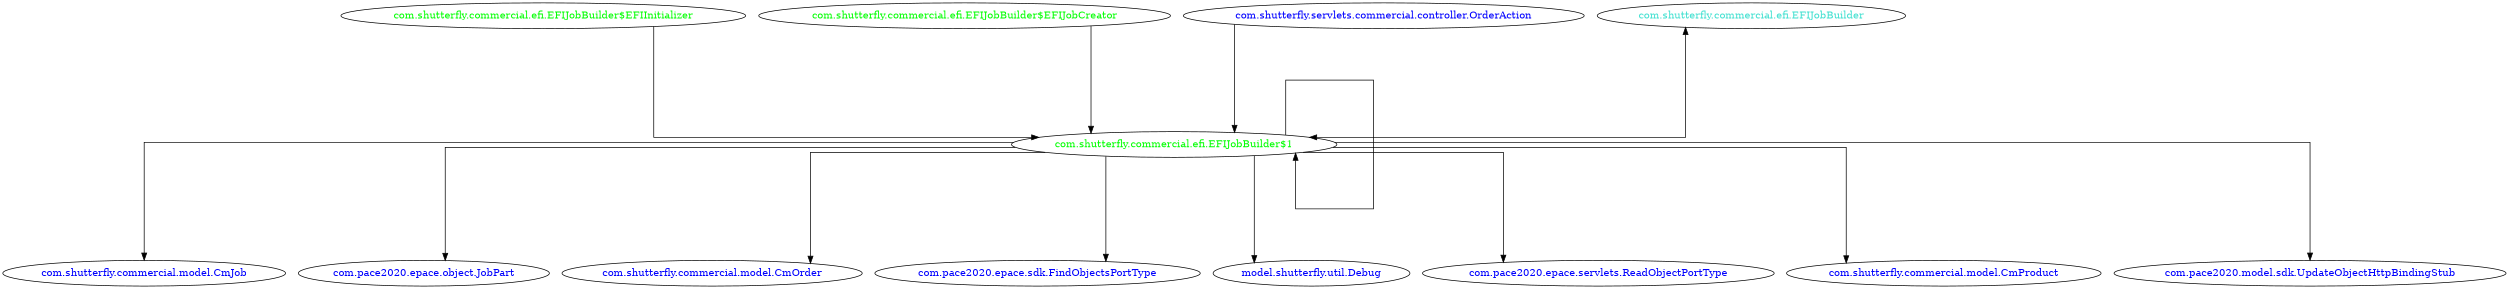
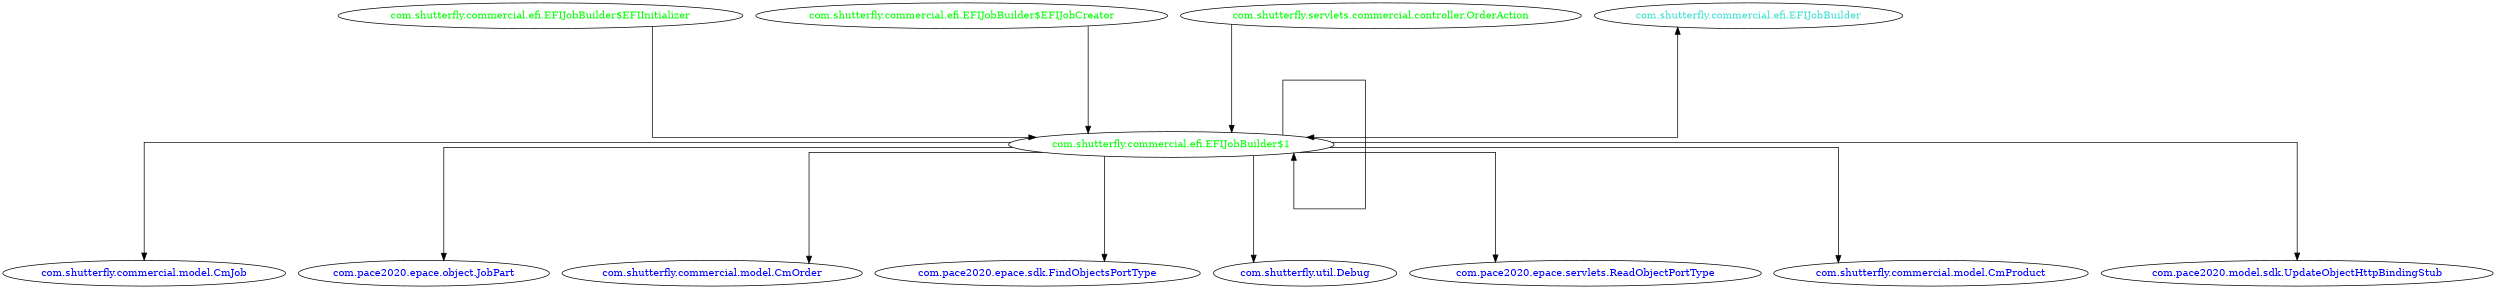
node "com.shutterfly.servlets.commercial.controller.OrderAction": fontcolor blue -> green
node "model.shutterfly.util.Debug": label "model.shutterfly.util.Debug" -> "com.shutterfly.util.Debug"
